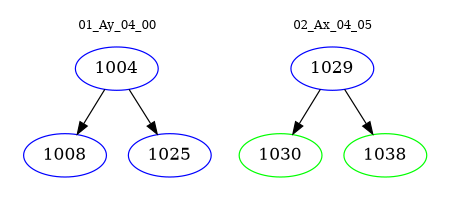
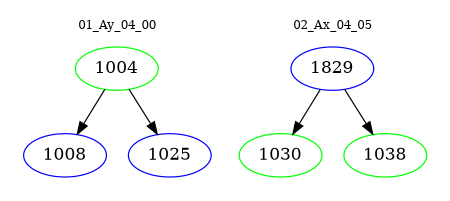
node "1004": color blue -> green
node "1029": label "1029" -> "1829"
